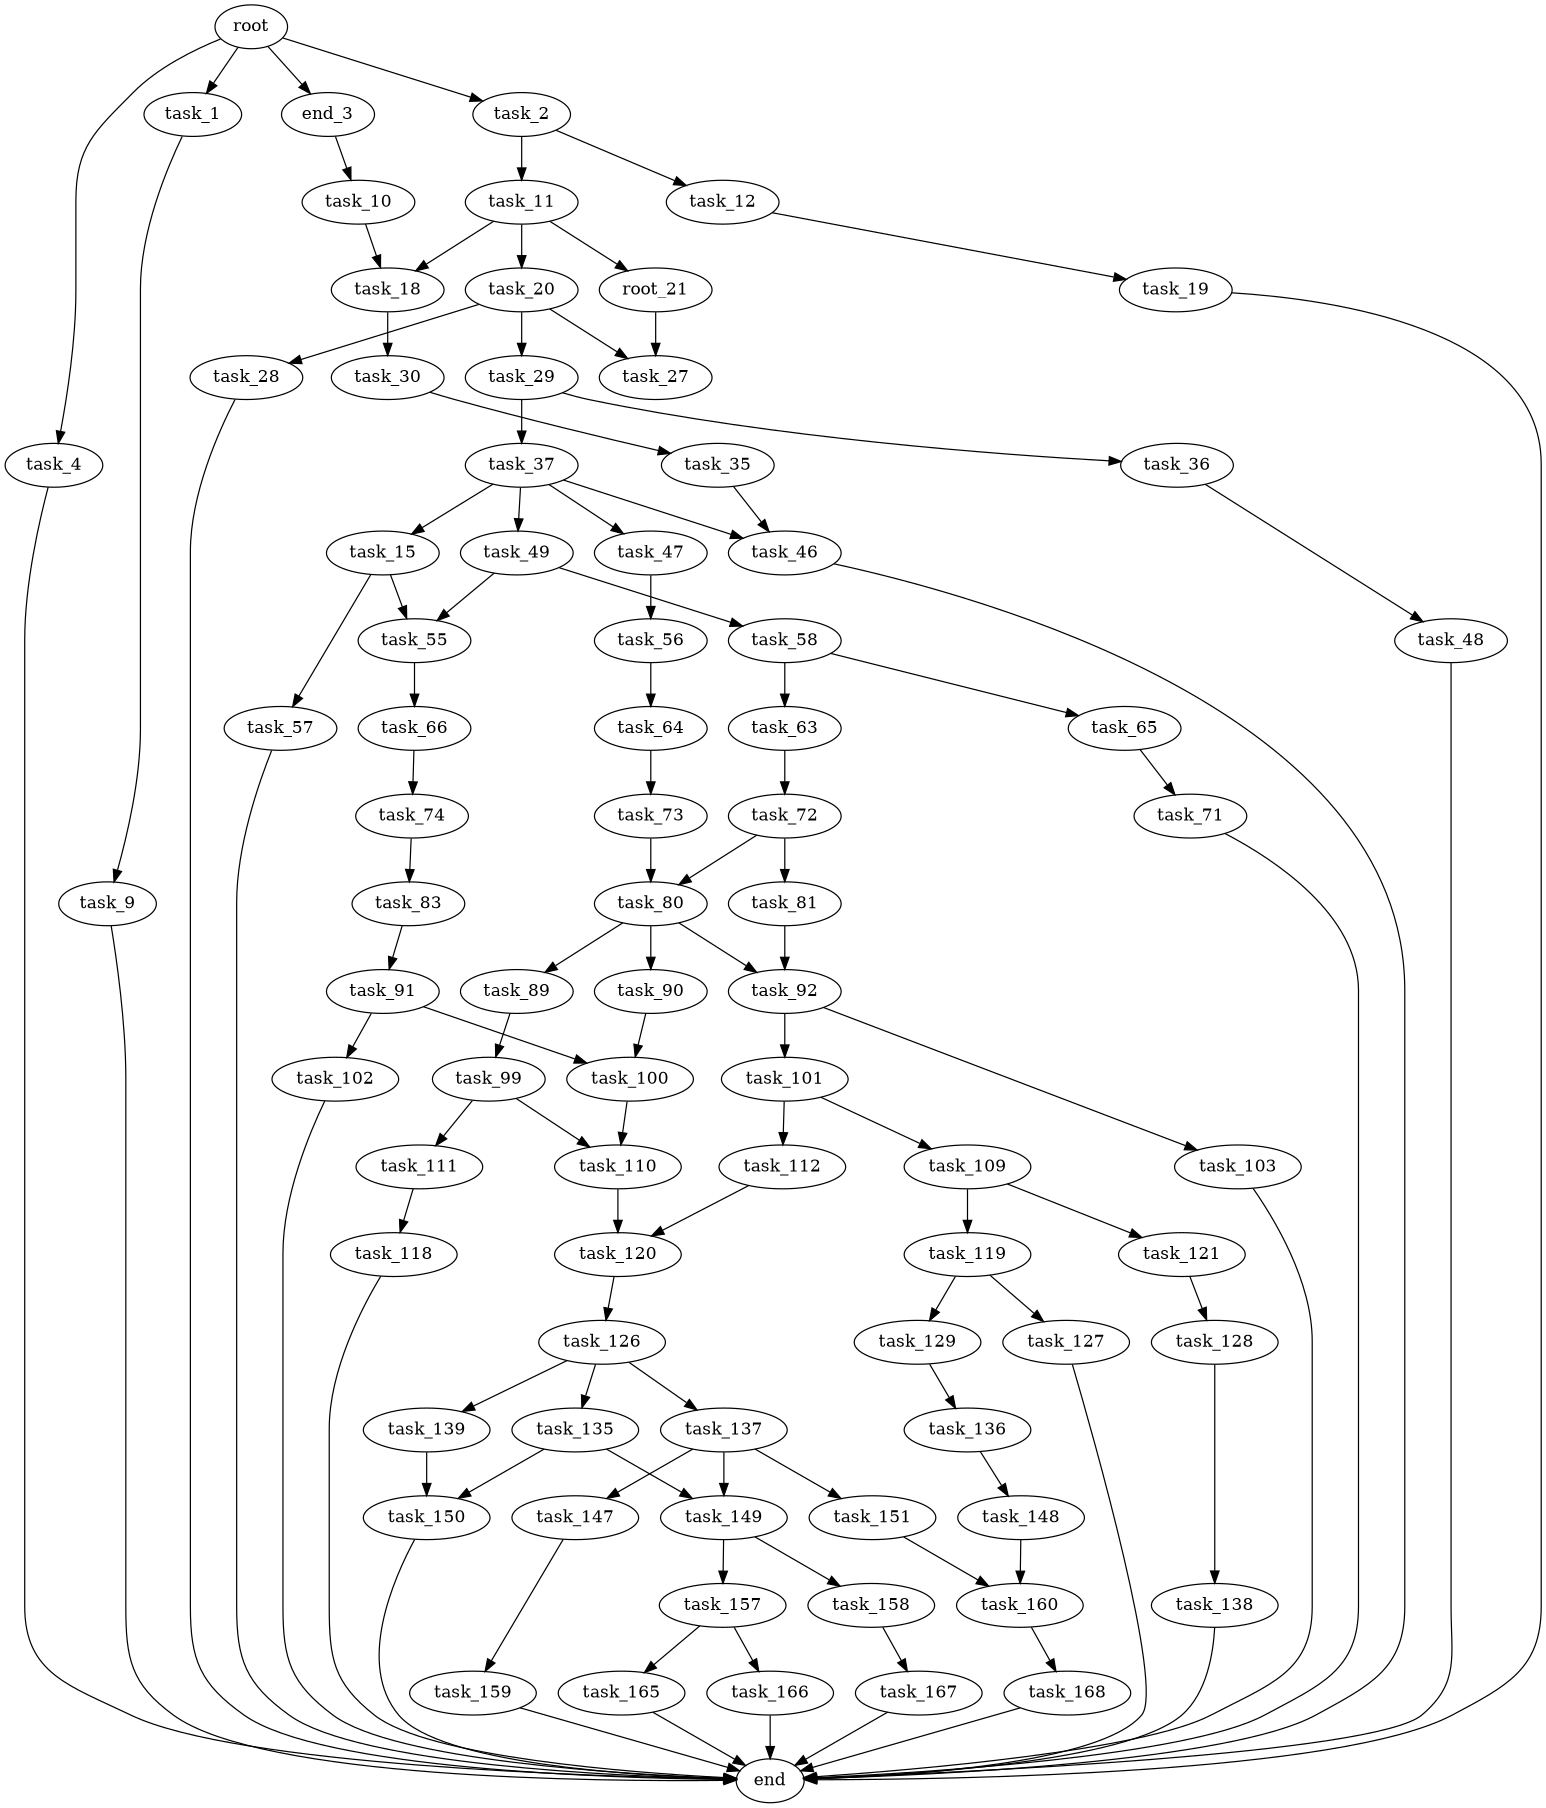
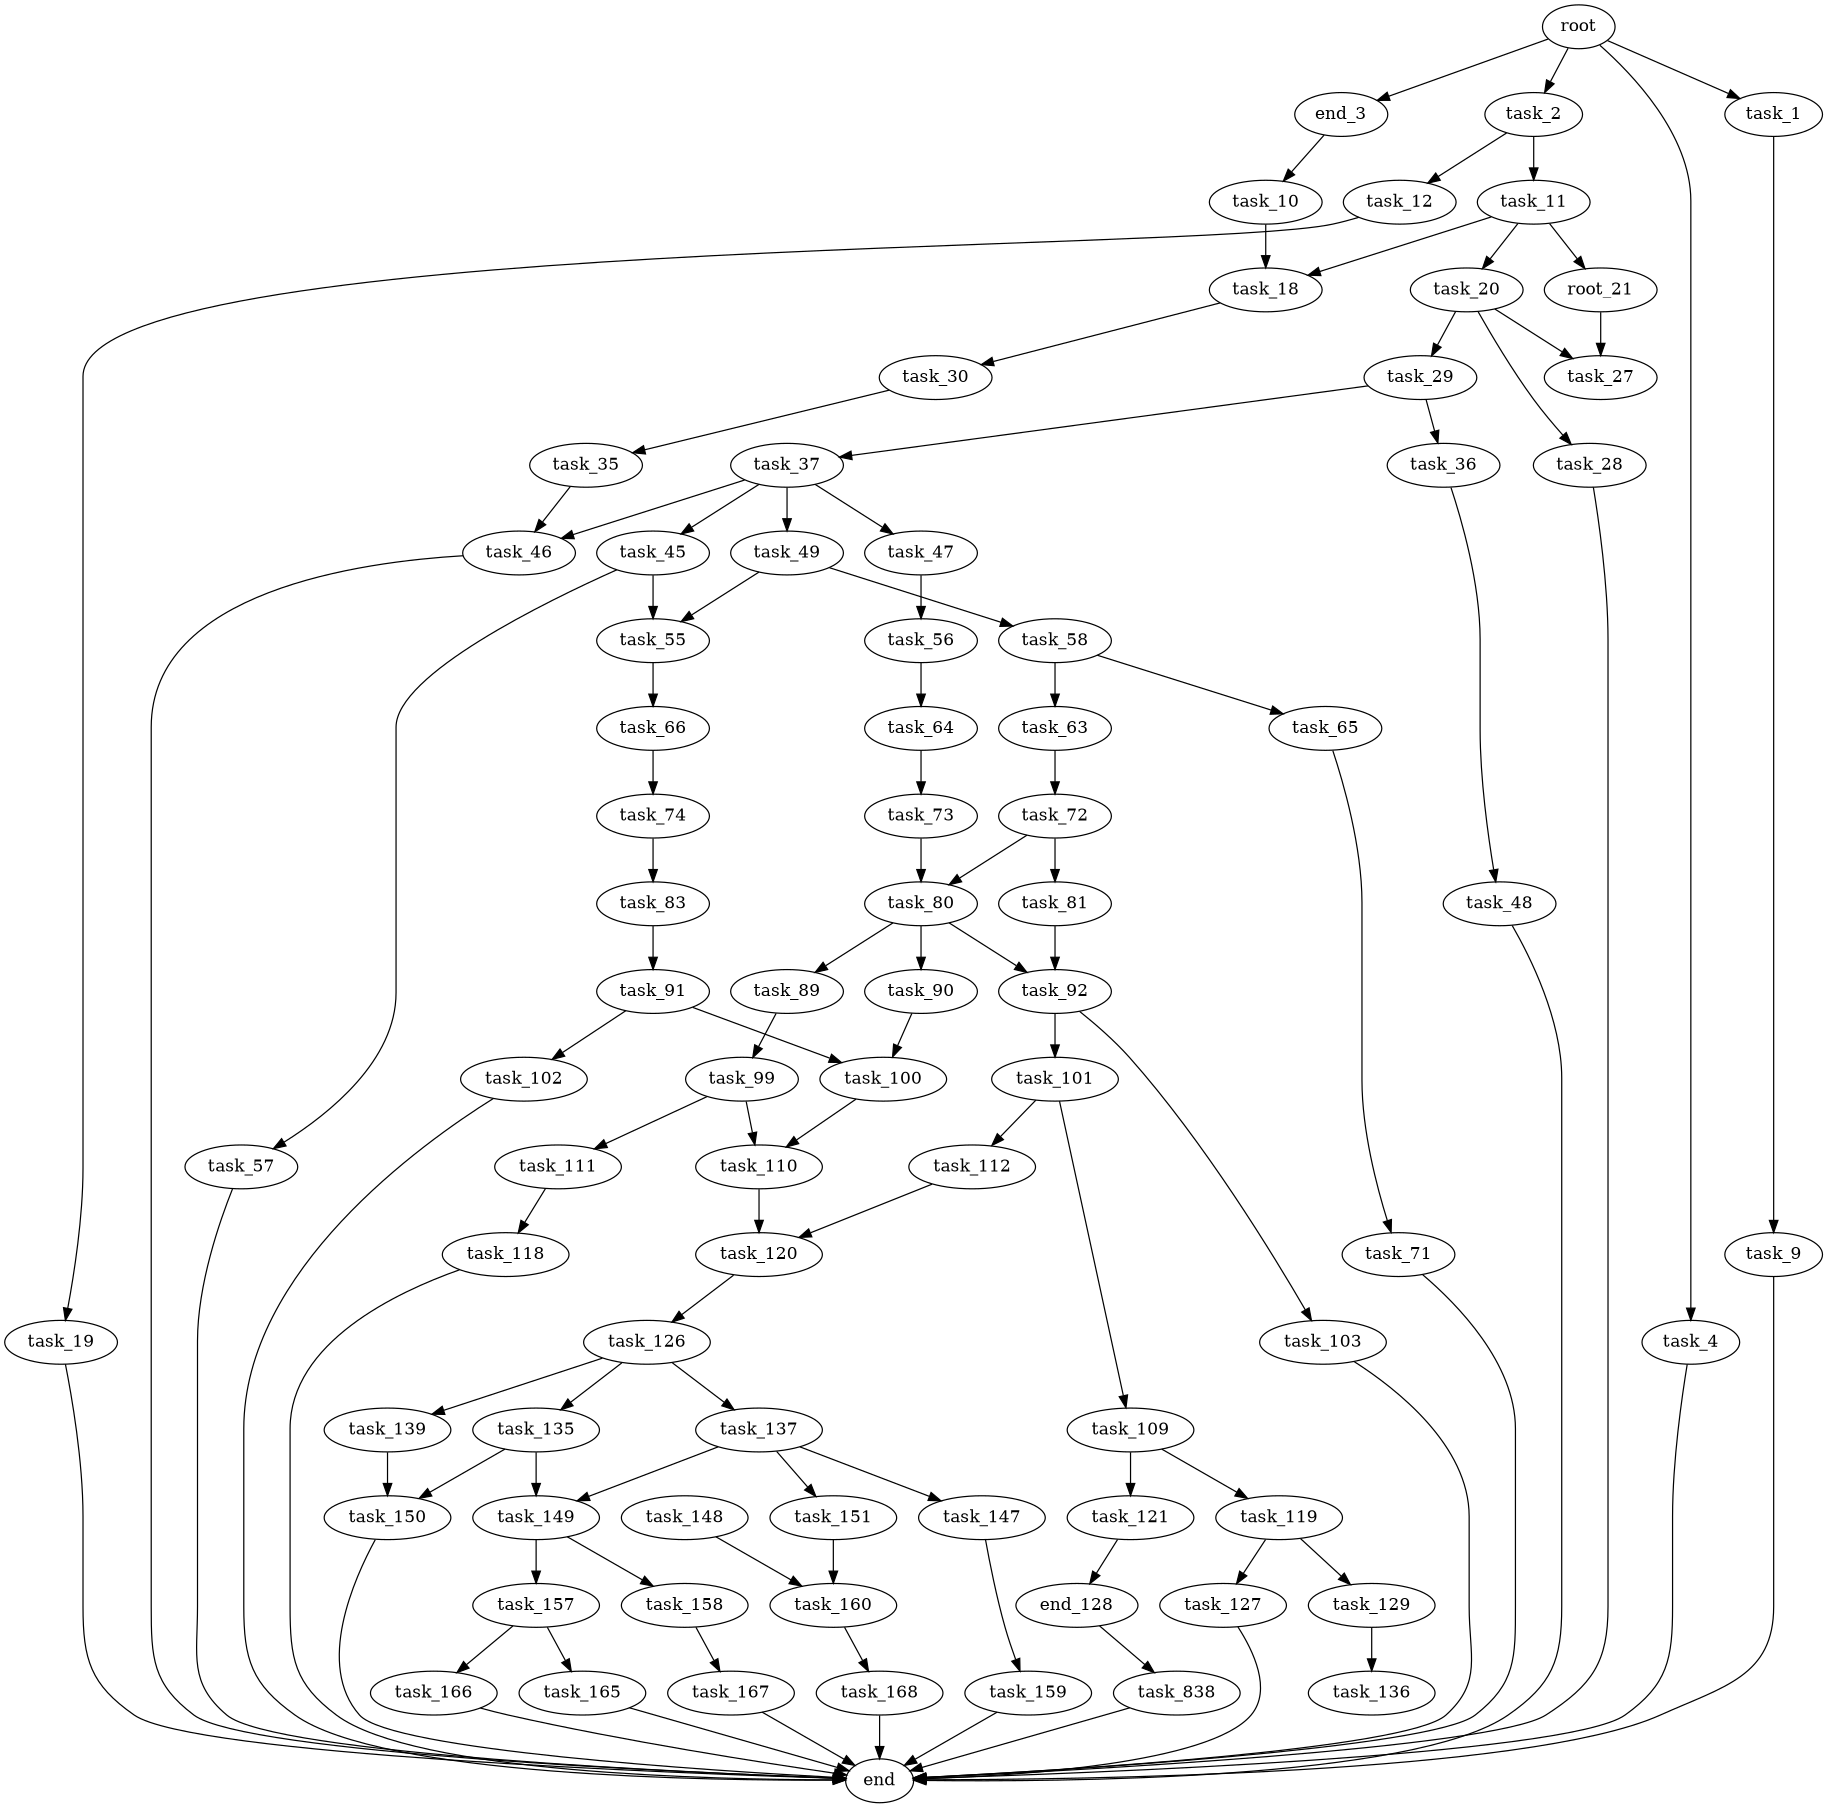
node "task_15": label "task_15" -> "task_45"
node "task_128": label "task_128" -> "end_128"
edge "task_136" -> "task_148": removed
node "task_138": label "task_138" -> "task_838"
